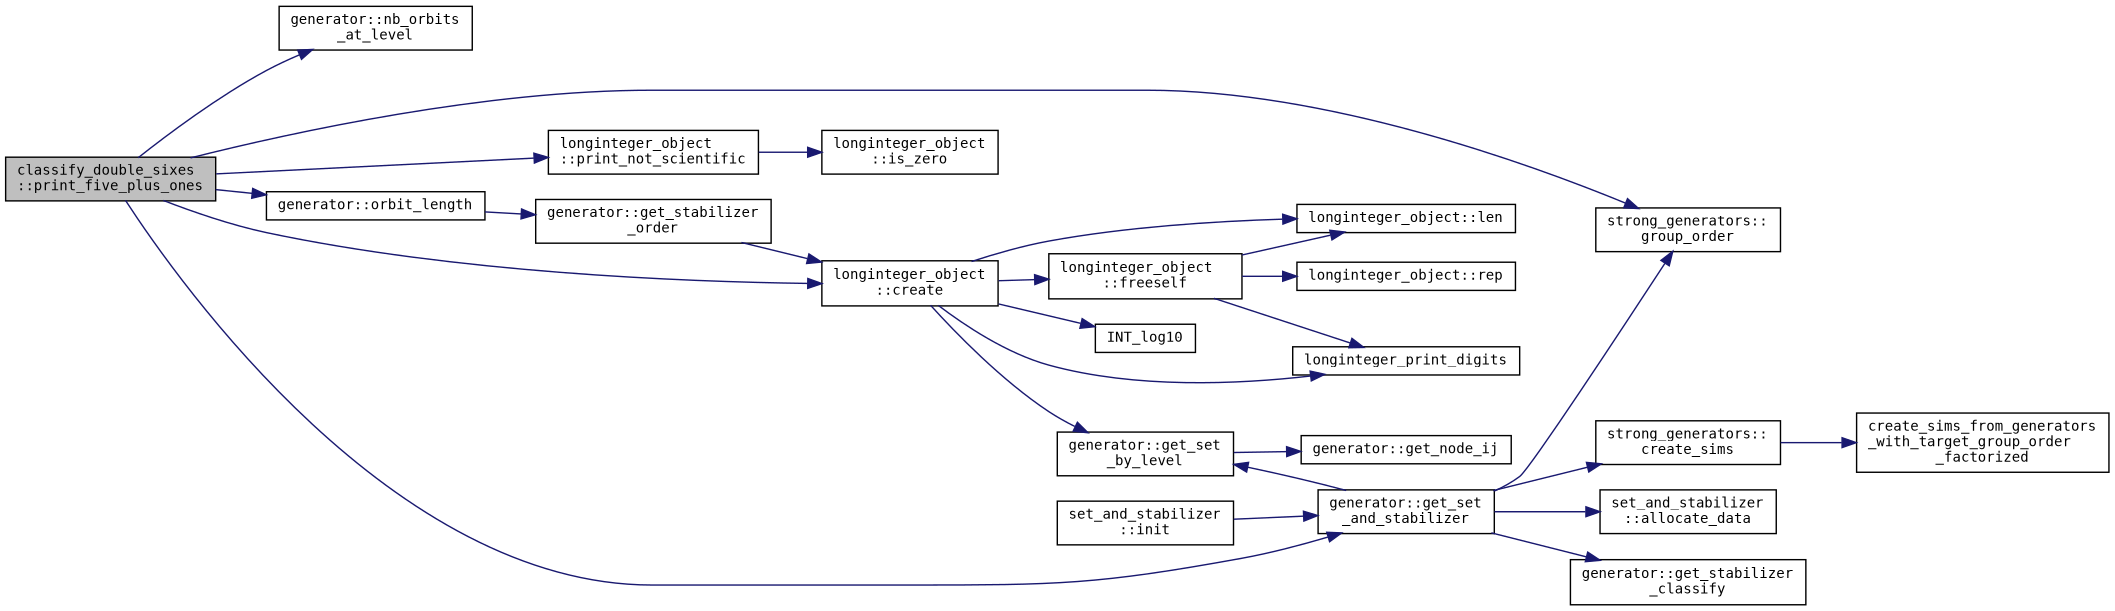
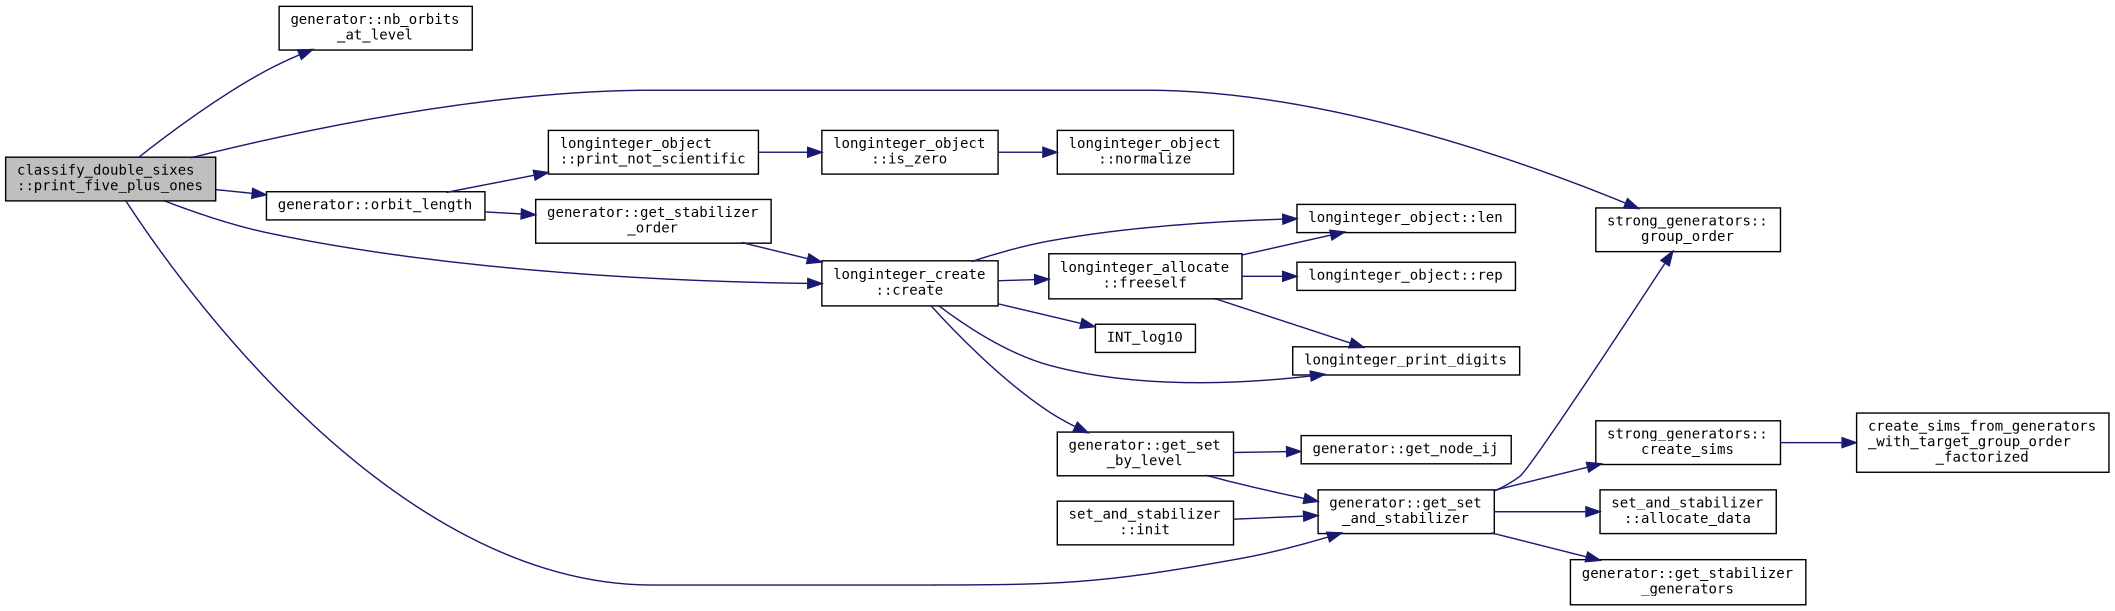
node "longinteger_object ::normalize": added
edge "classify_double_sixes ::print_five_plus_ones" -> "longinteger_object ::print_not_scientific": now "generator::orbit_length" -> "longinteger_object ::print_not_scientific"
node "longinteger_object ::freeself": label "longinteger_object ::freeself" -> "longinteger_allocate ::freeself"
node "longinteger_object ::create": label "longinteger_object ::create" -> "longinteger_create ::create"
edge "generator::get_set _and_stabilizer" -> "generator::get_set _by_level": reversed
node "generator::get_stabilizer _classify": label "generator::get_stabilizer _classify" -> "generator::get_stabilizer _generators"
